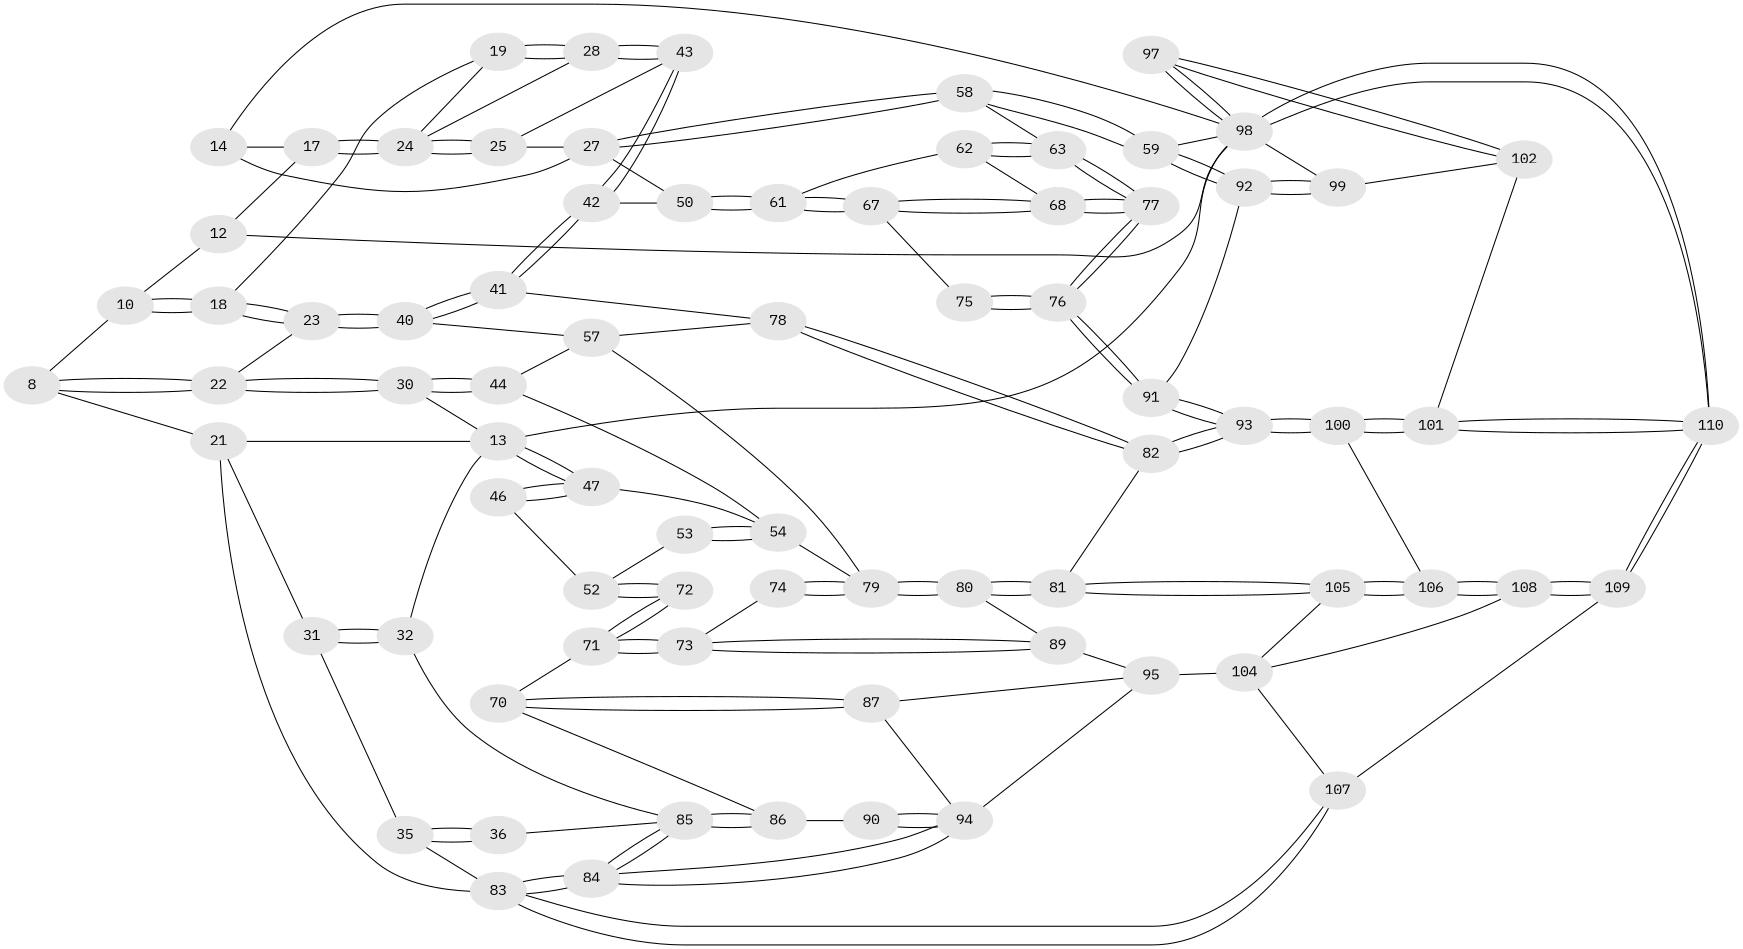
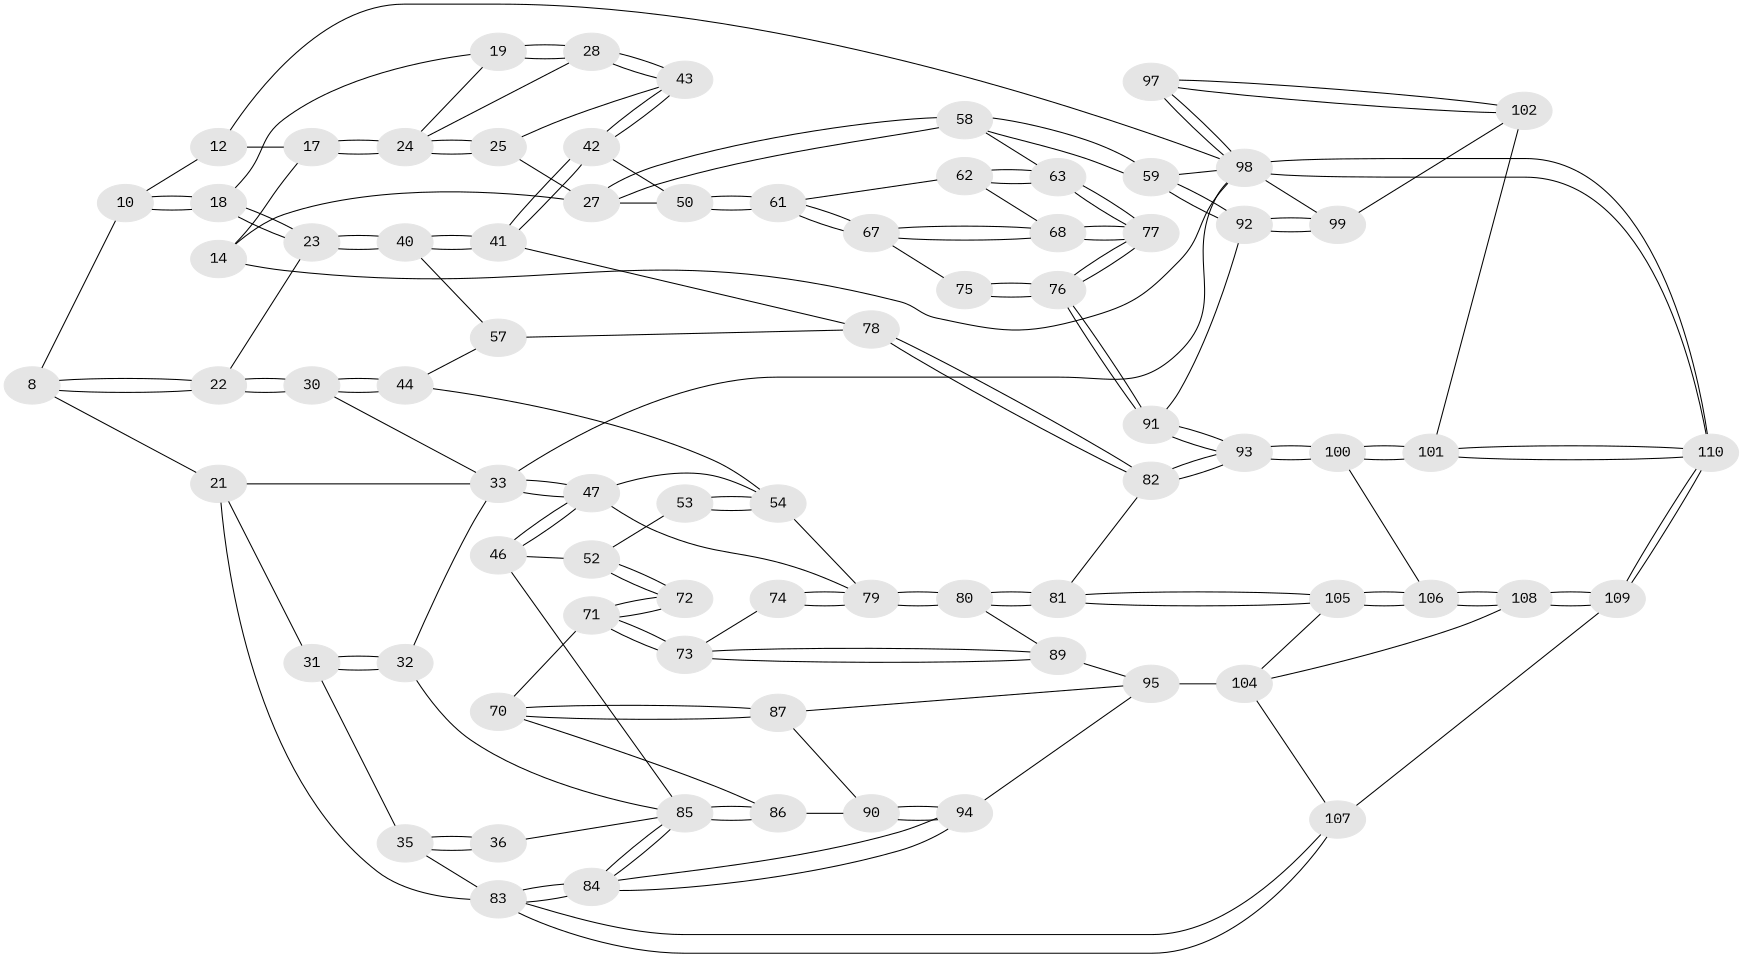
node "13": label "13" -> "33"
edge "57" -- "79": now "47" -- "79"
edge "46" -- "85": added
edge "87" -- "94": now "87" -- "90"
